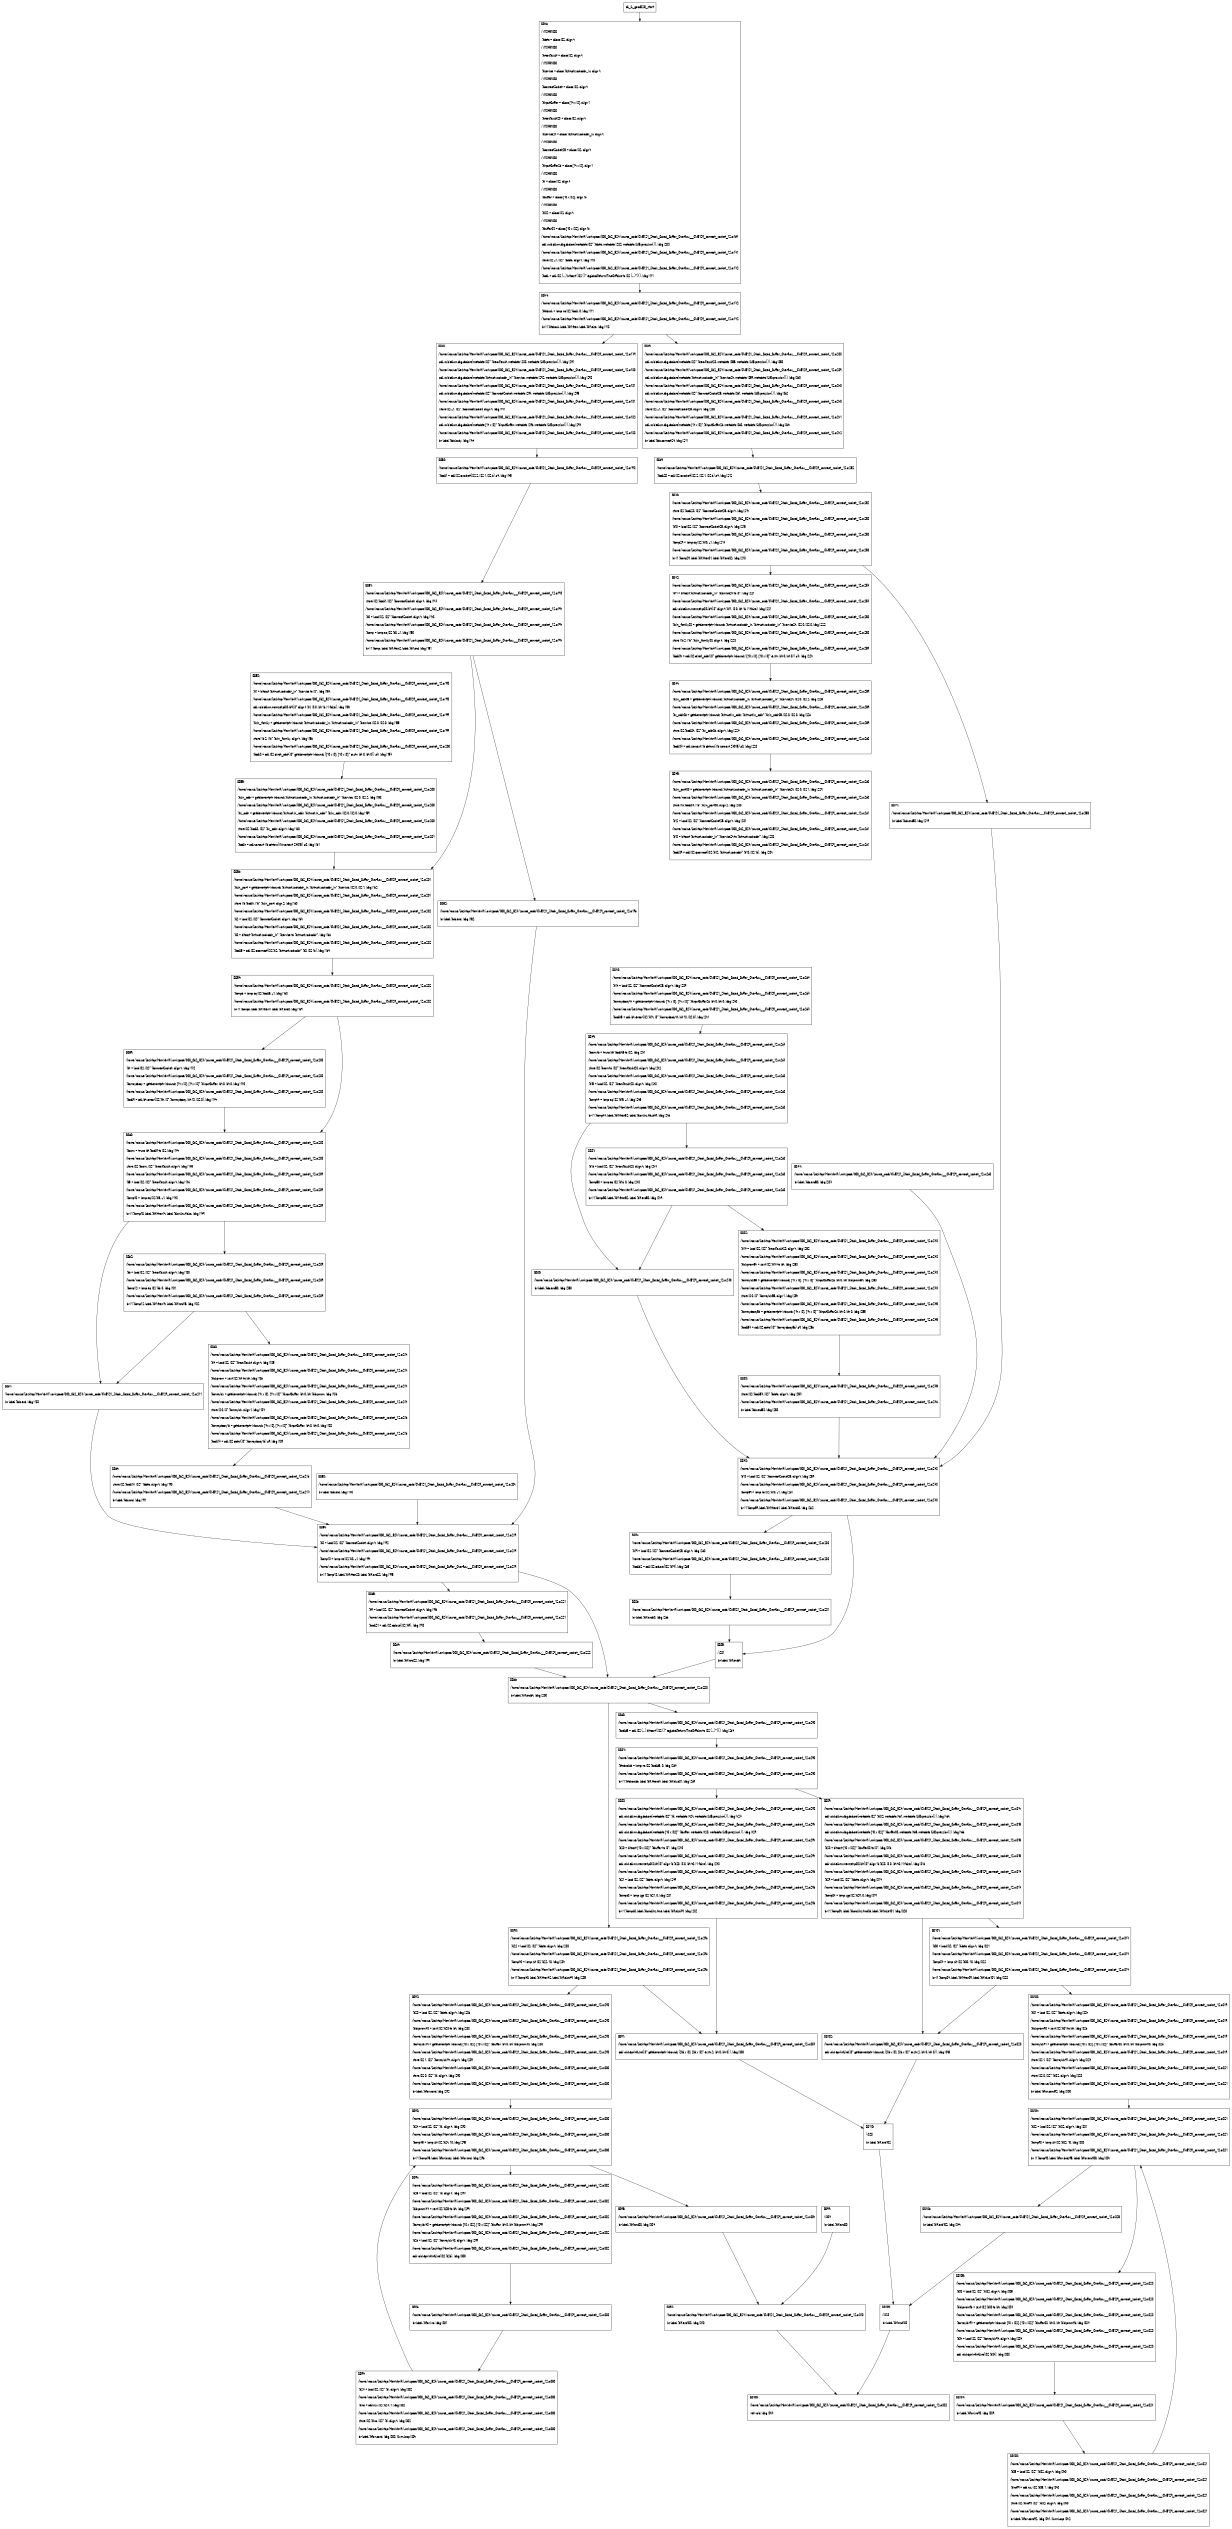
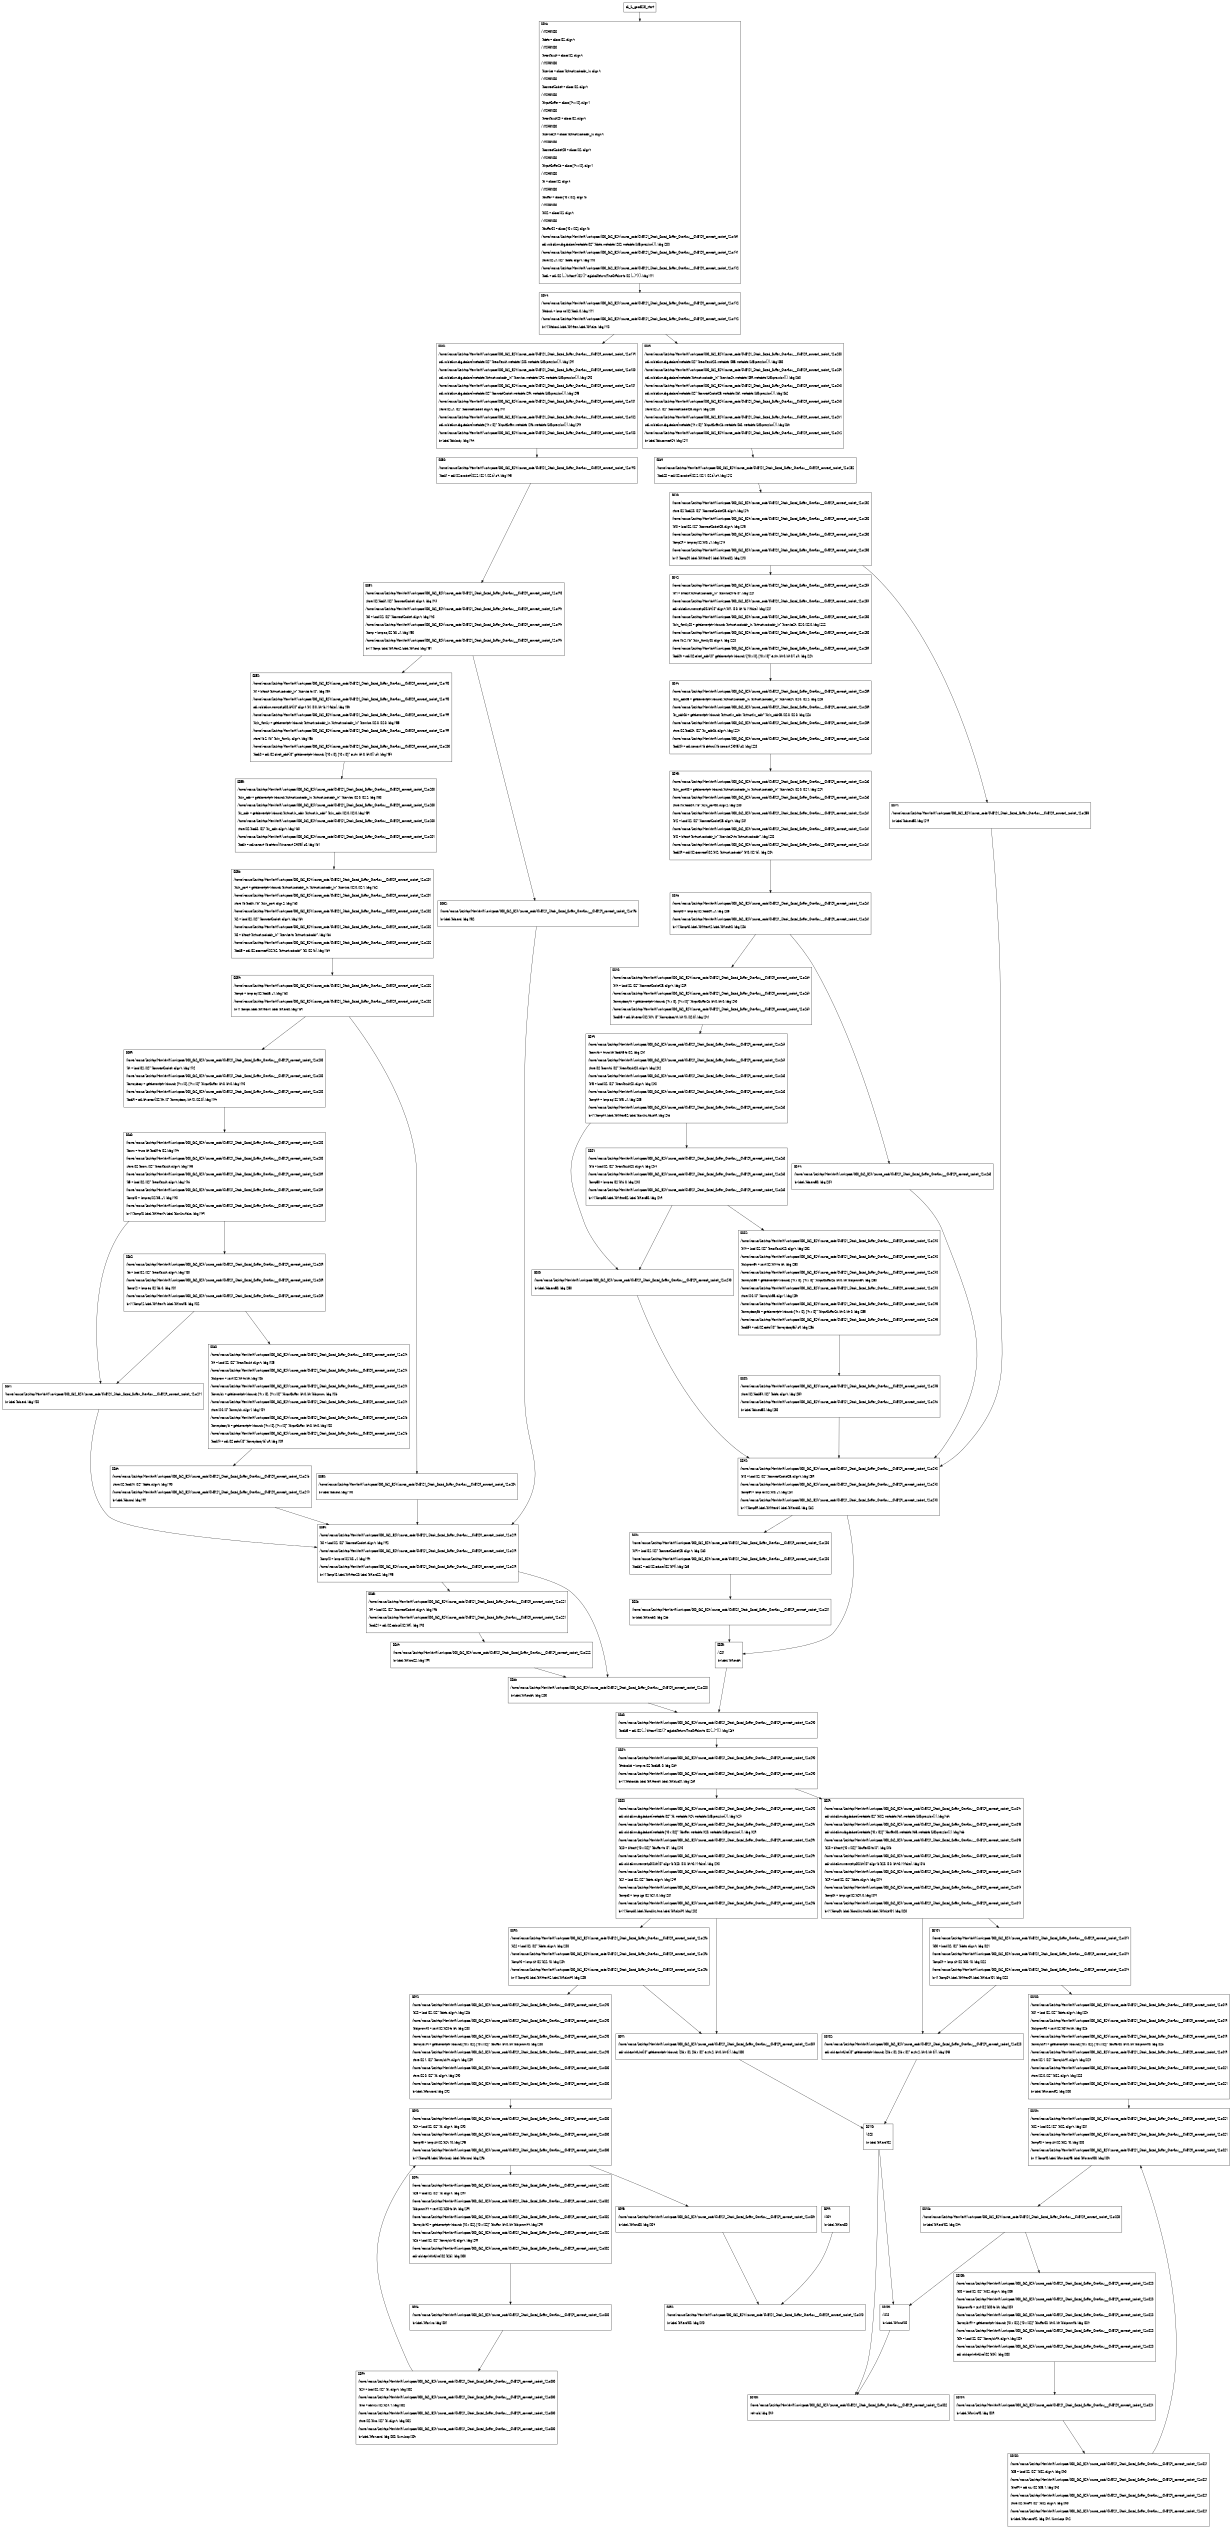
edge "BB51:" -> "BB56:": now "BB51:" -> "BB53:"
node "BB76:": added
edge "BB57:" -> "BB60:": now "BB57:" -> "BB58:"
node "BB79:": text "%cmp47 = icmp eq i32 %15, -1, !dbg !245" -> "%cmp47 = icmp eq i32 %15, -1, !dbg !205"
edge "BB85:" -> "BB66:": now "BB85:" -> "BB68:"
edge "BB66:" -> "BB90:": now "BB88:" -> "BB90:"
edge "BB104:" -> "BB105:": now "BB106:" -> "BB105:"
edge "BB98:" -> "BB100:": now "BB110:" -> "BB100:"
